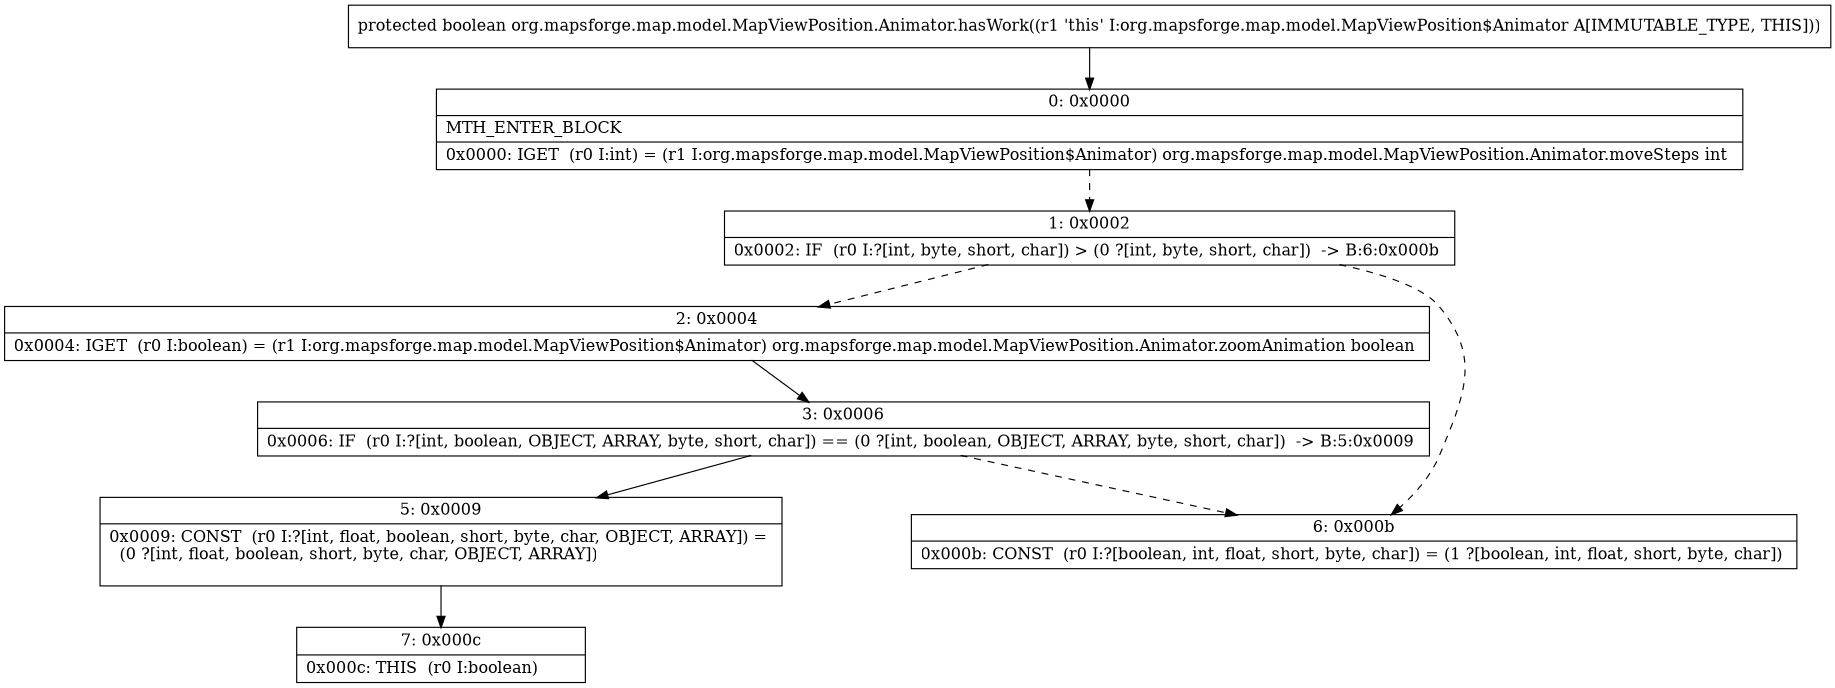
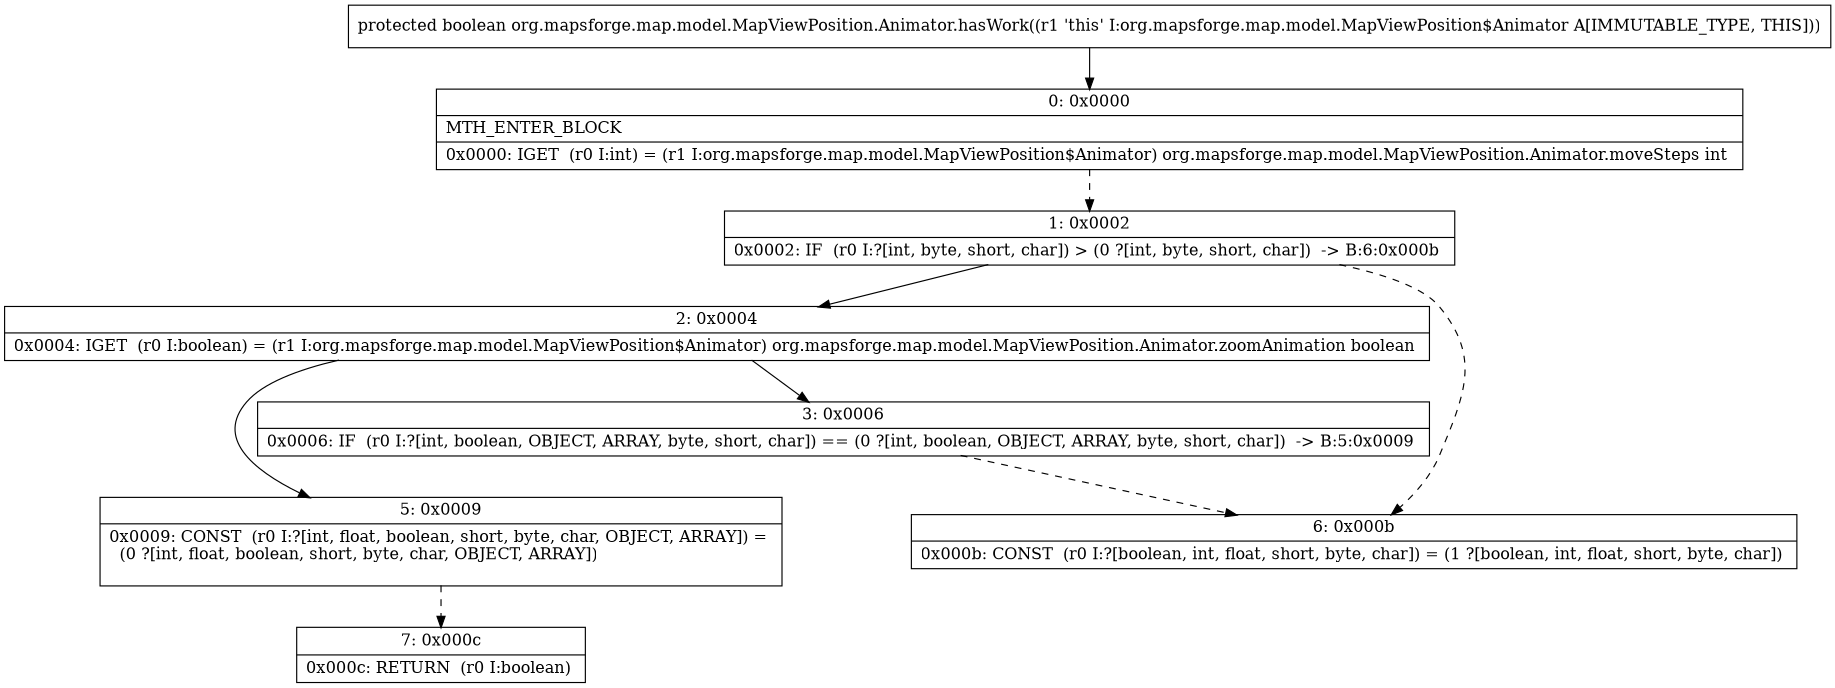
edge "1: 0x0002" -> "2: 0x0004": style dashed -> solid
edge "3: 0x0006" -> "5: 0x0009": now "2: 0x0004" -> "5: 0x0009"
edge "5: 0x0009" -> "7: 0x000c": style solid -> dashed
node "7: 0x000c": text "0x000c: THIS  (r0 I:boolean)" -> "0x000c: RETURN  (r0 I:boolean)"
